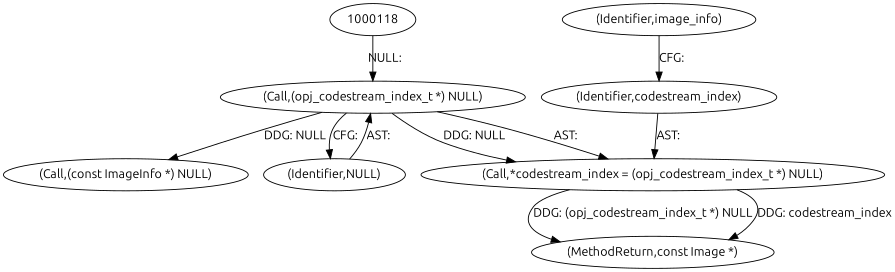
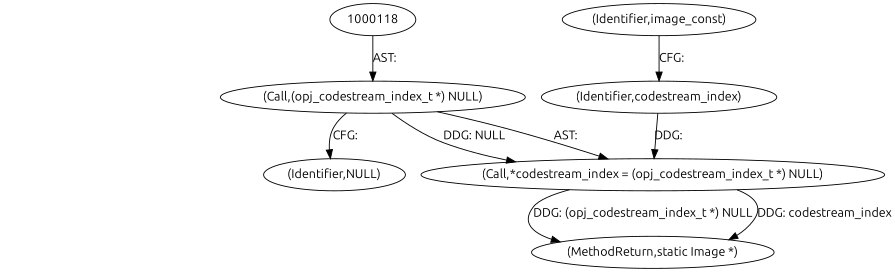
node "(Identifier,image_info)": label "(Identifier,image_info)" -> "(Identifier,image_const)"
edge "1000118" -> "(Call,(opj_codestream_index_t *) NULL)": label "NULL: " -> "AST: "
edge "(Identifier,codestream_index)" -> "(Call,*codestream_index = (opj_codestream_index_t *) NULL)": label "AST: " -> "DDG: "
edge "(Identifier,NULL)" -> "(Call,(opj_codestream_index_t *) NULL)": removed, label "AST:"
node "(Call,(const ImageInfo *) NULL)": removed
node "(MethodReturn,const Image *)": label "(MethodReturn,const Image *)" -> "(MethodReturn,static Image *)"
